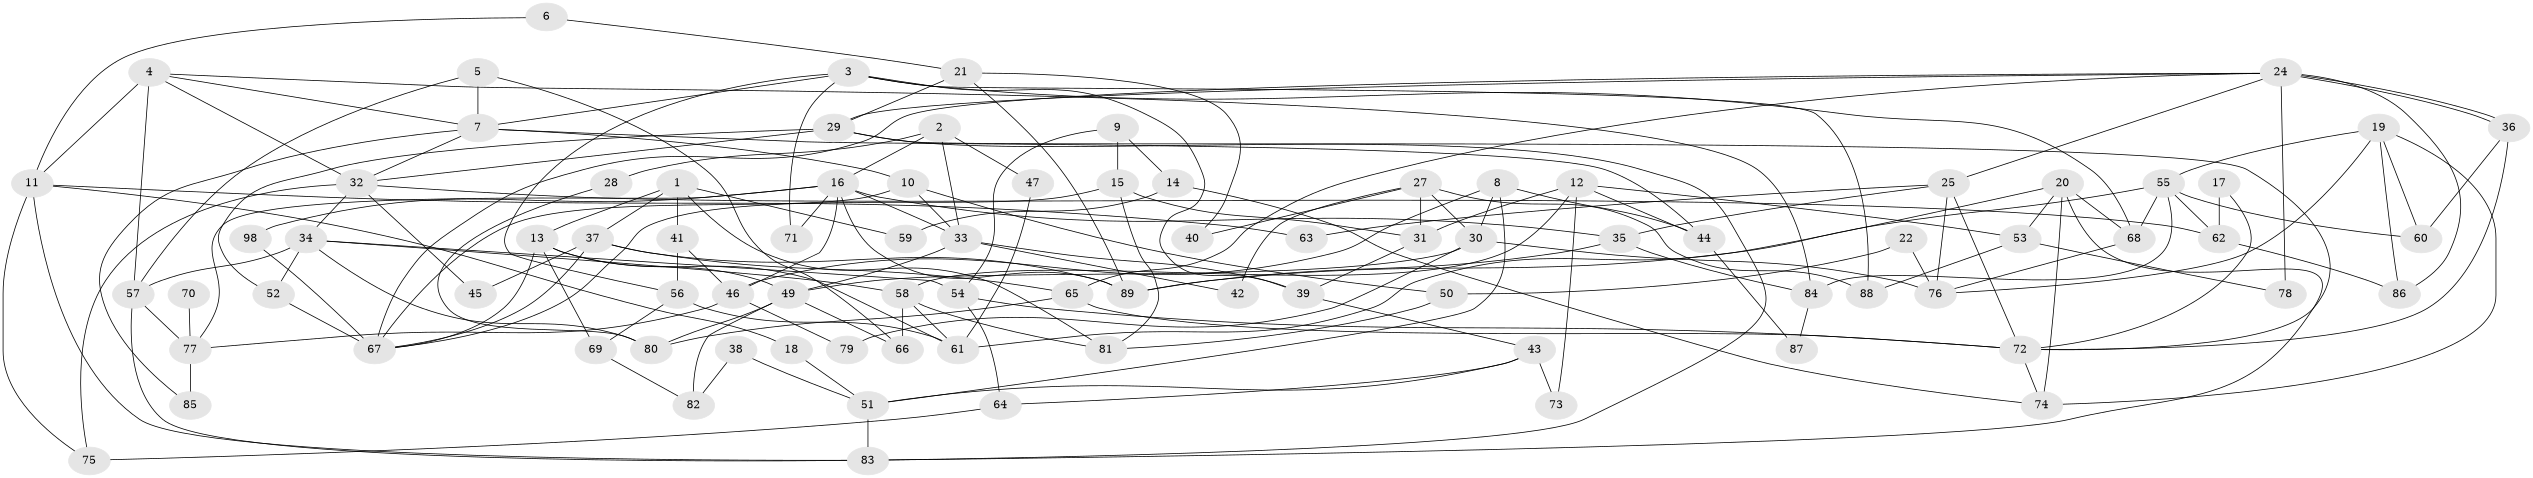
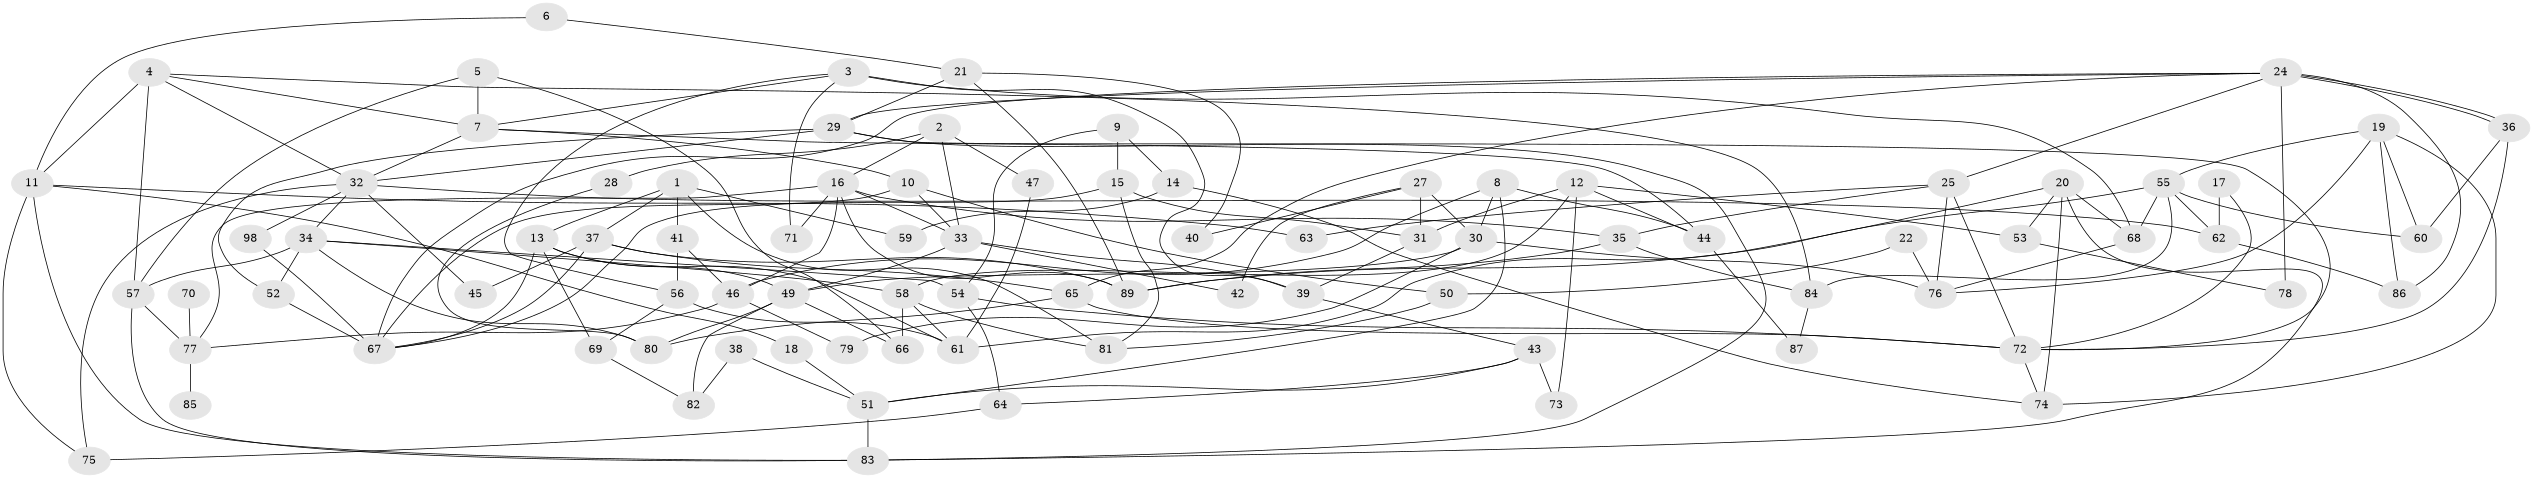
edge "7" -- "85": removed
edge "16" -- "98": now "32" -- "98"
node "88": removed
